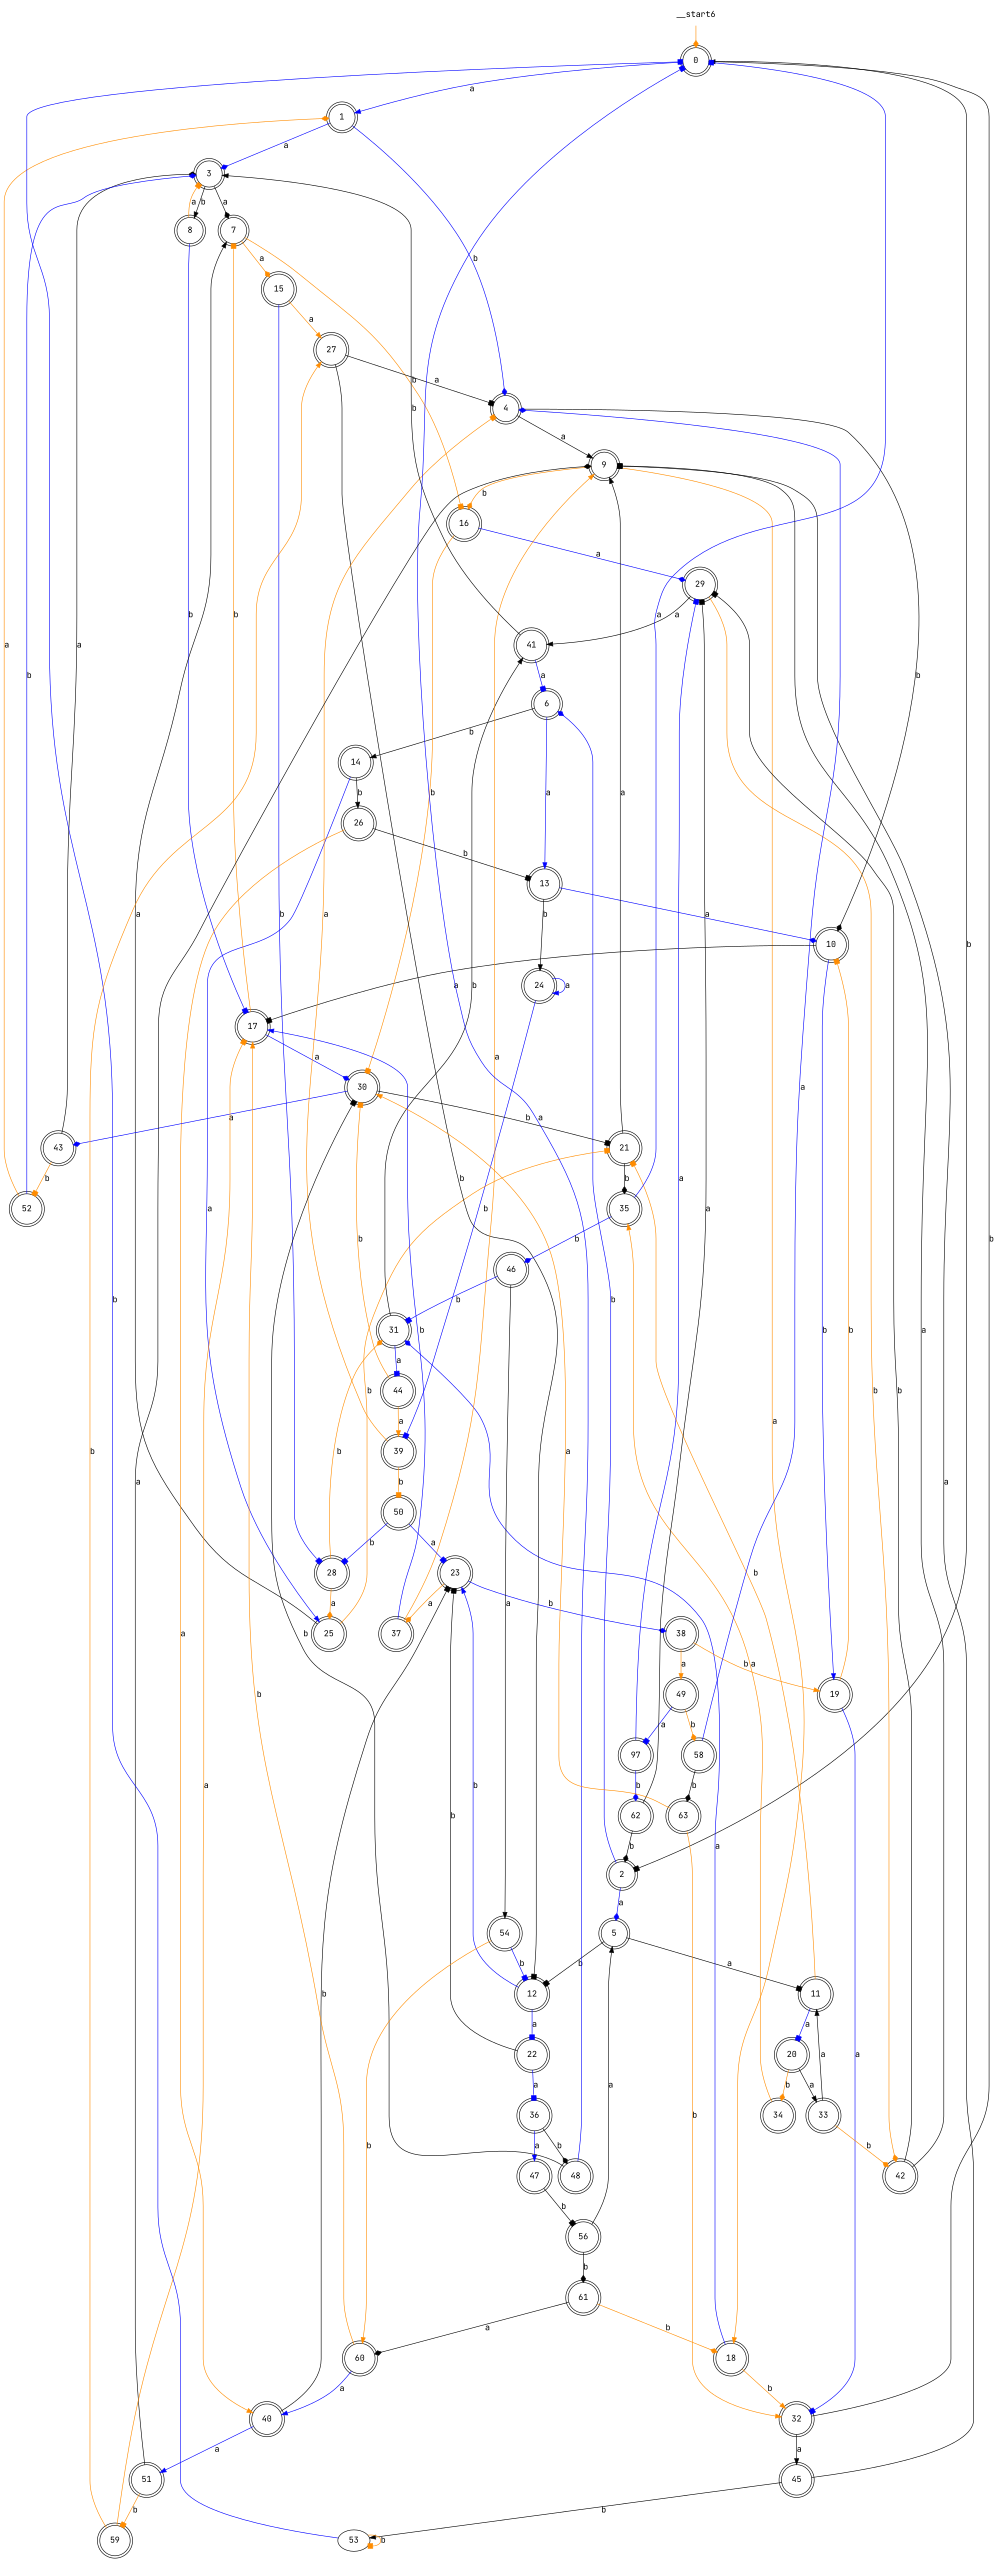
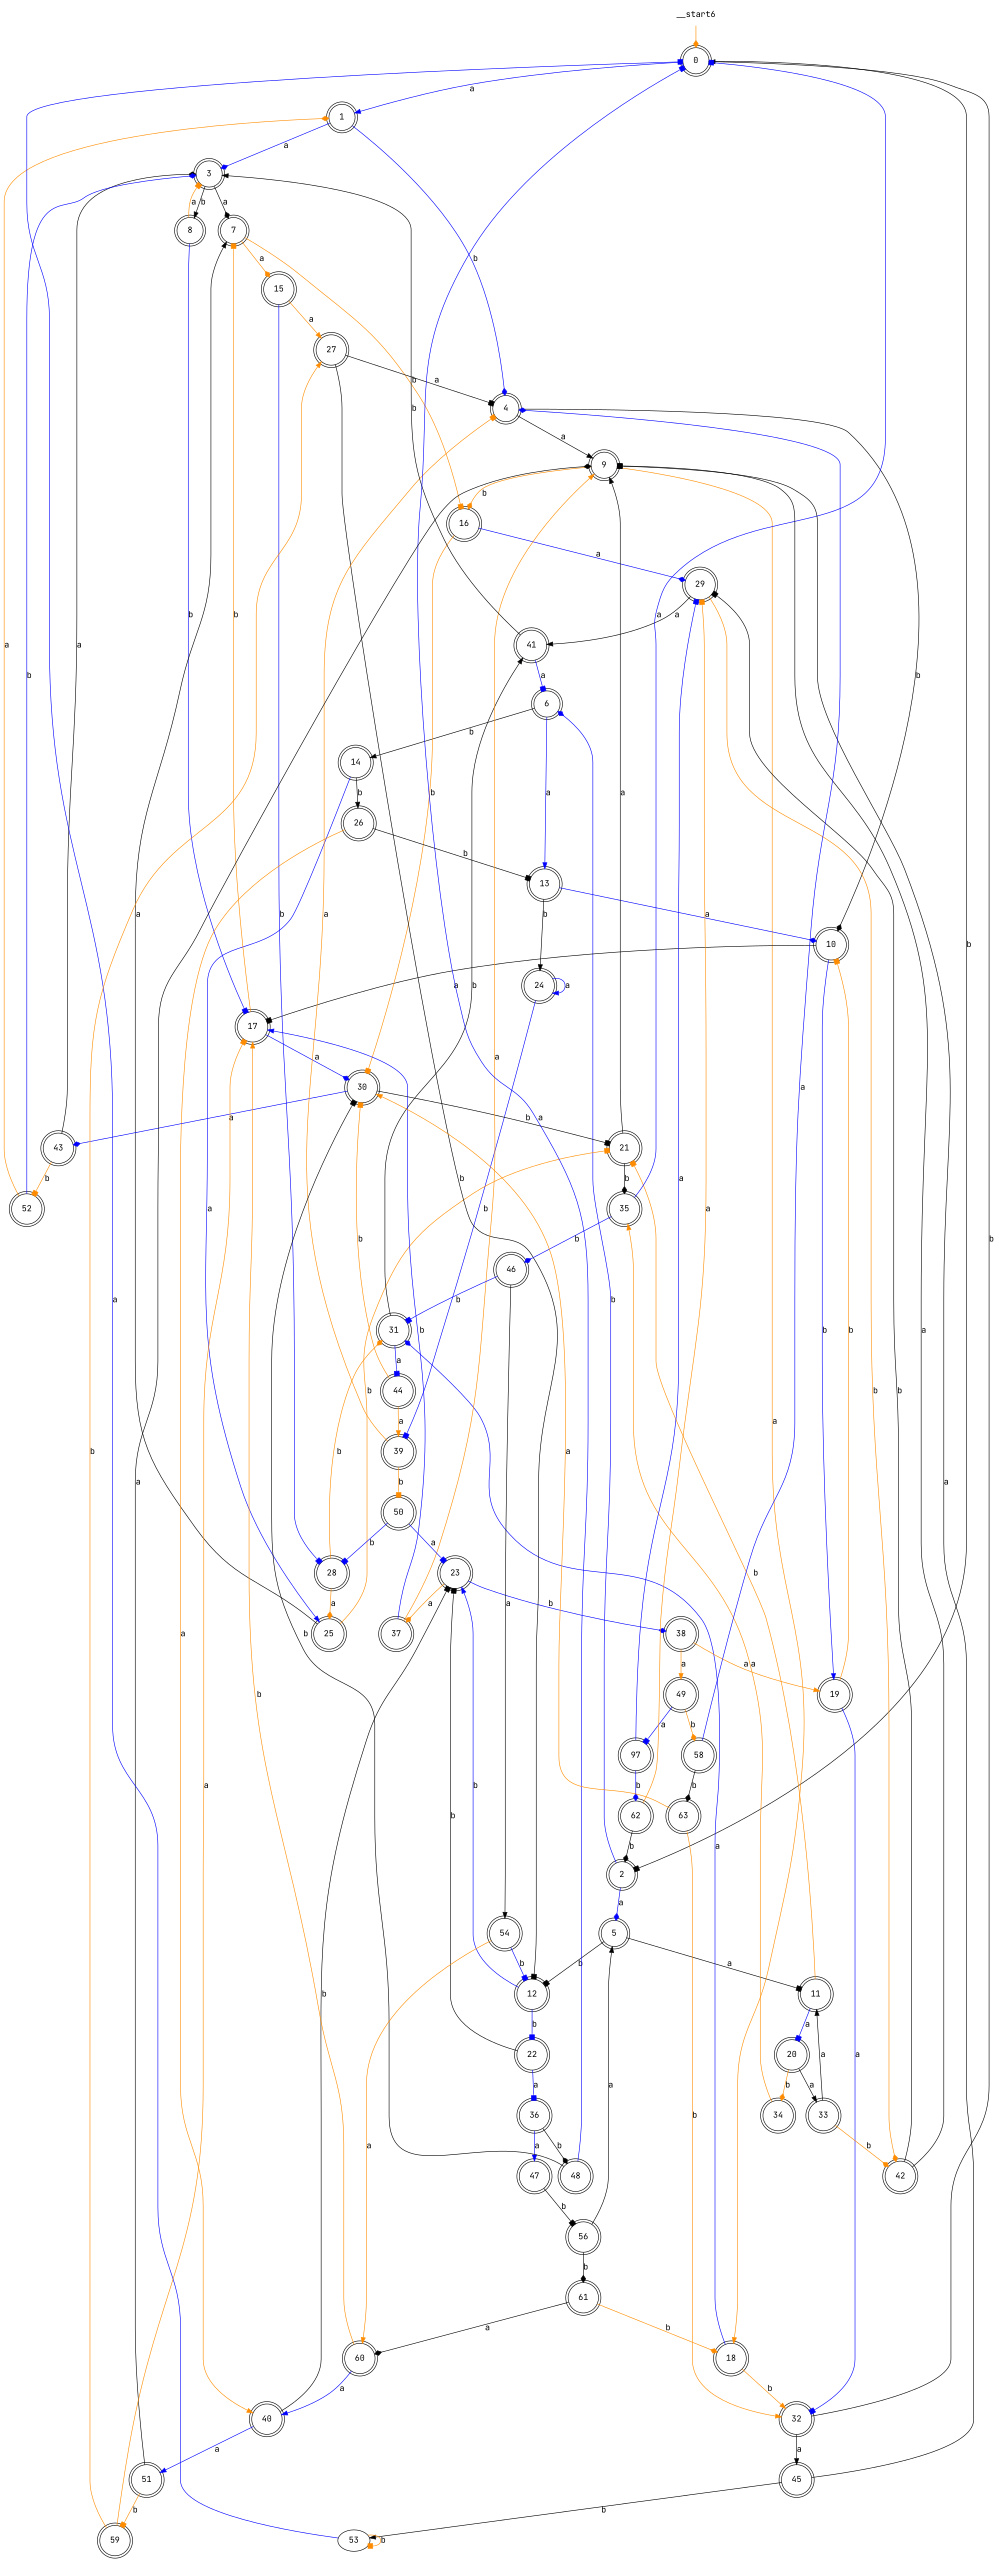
edge "62" -> "29": color black -> darkorange
edge "53" -> "0": label "b" -> "a"
edge "38" -> "19": label "b" -> "a"
edge "12" -> "22": label "a" -> "b"
edge "54" -> "60": label "b" -> "a"
